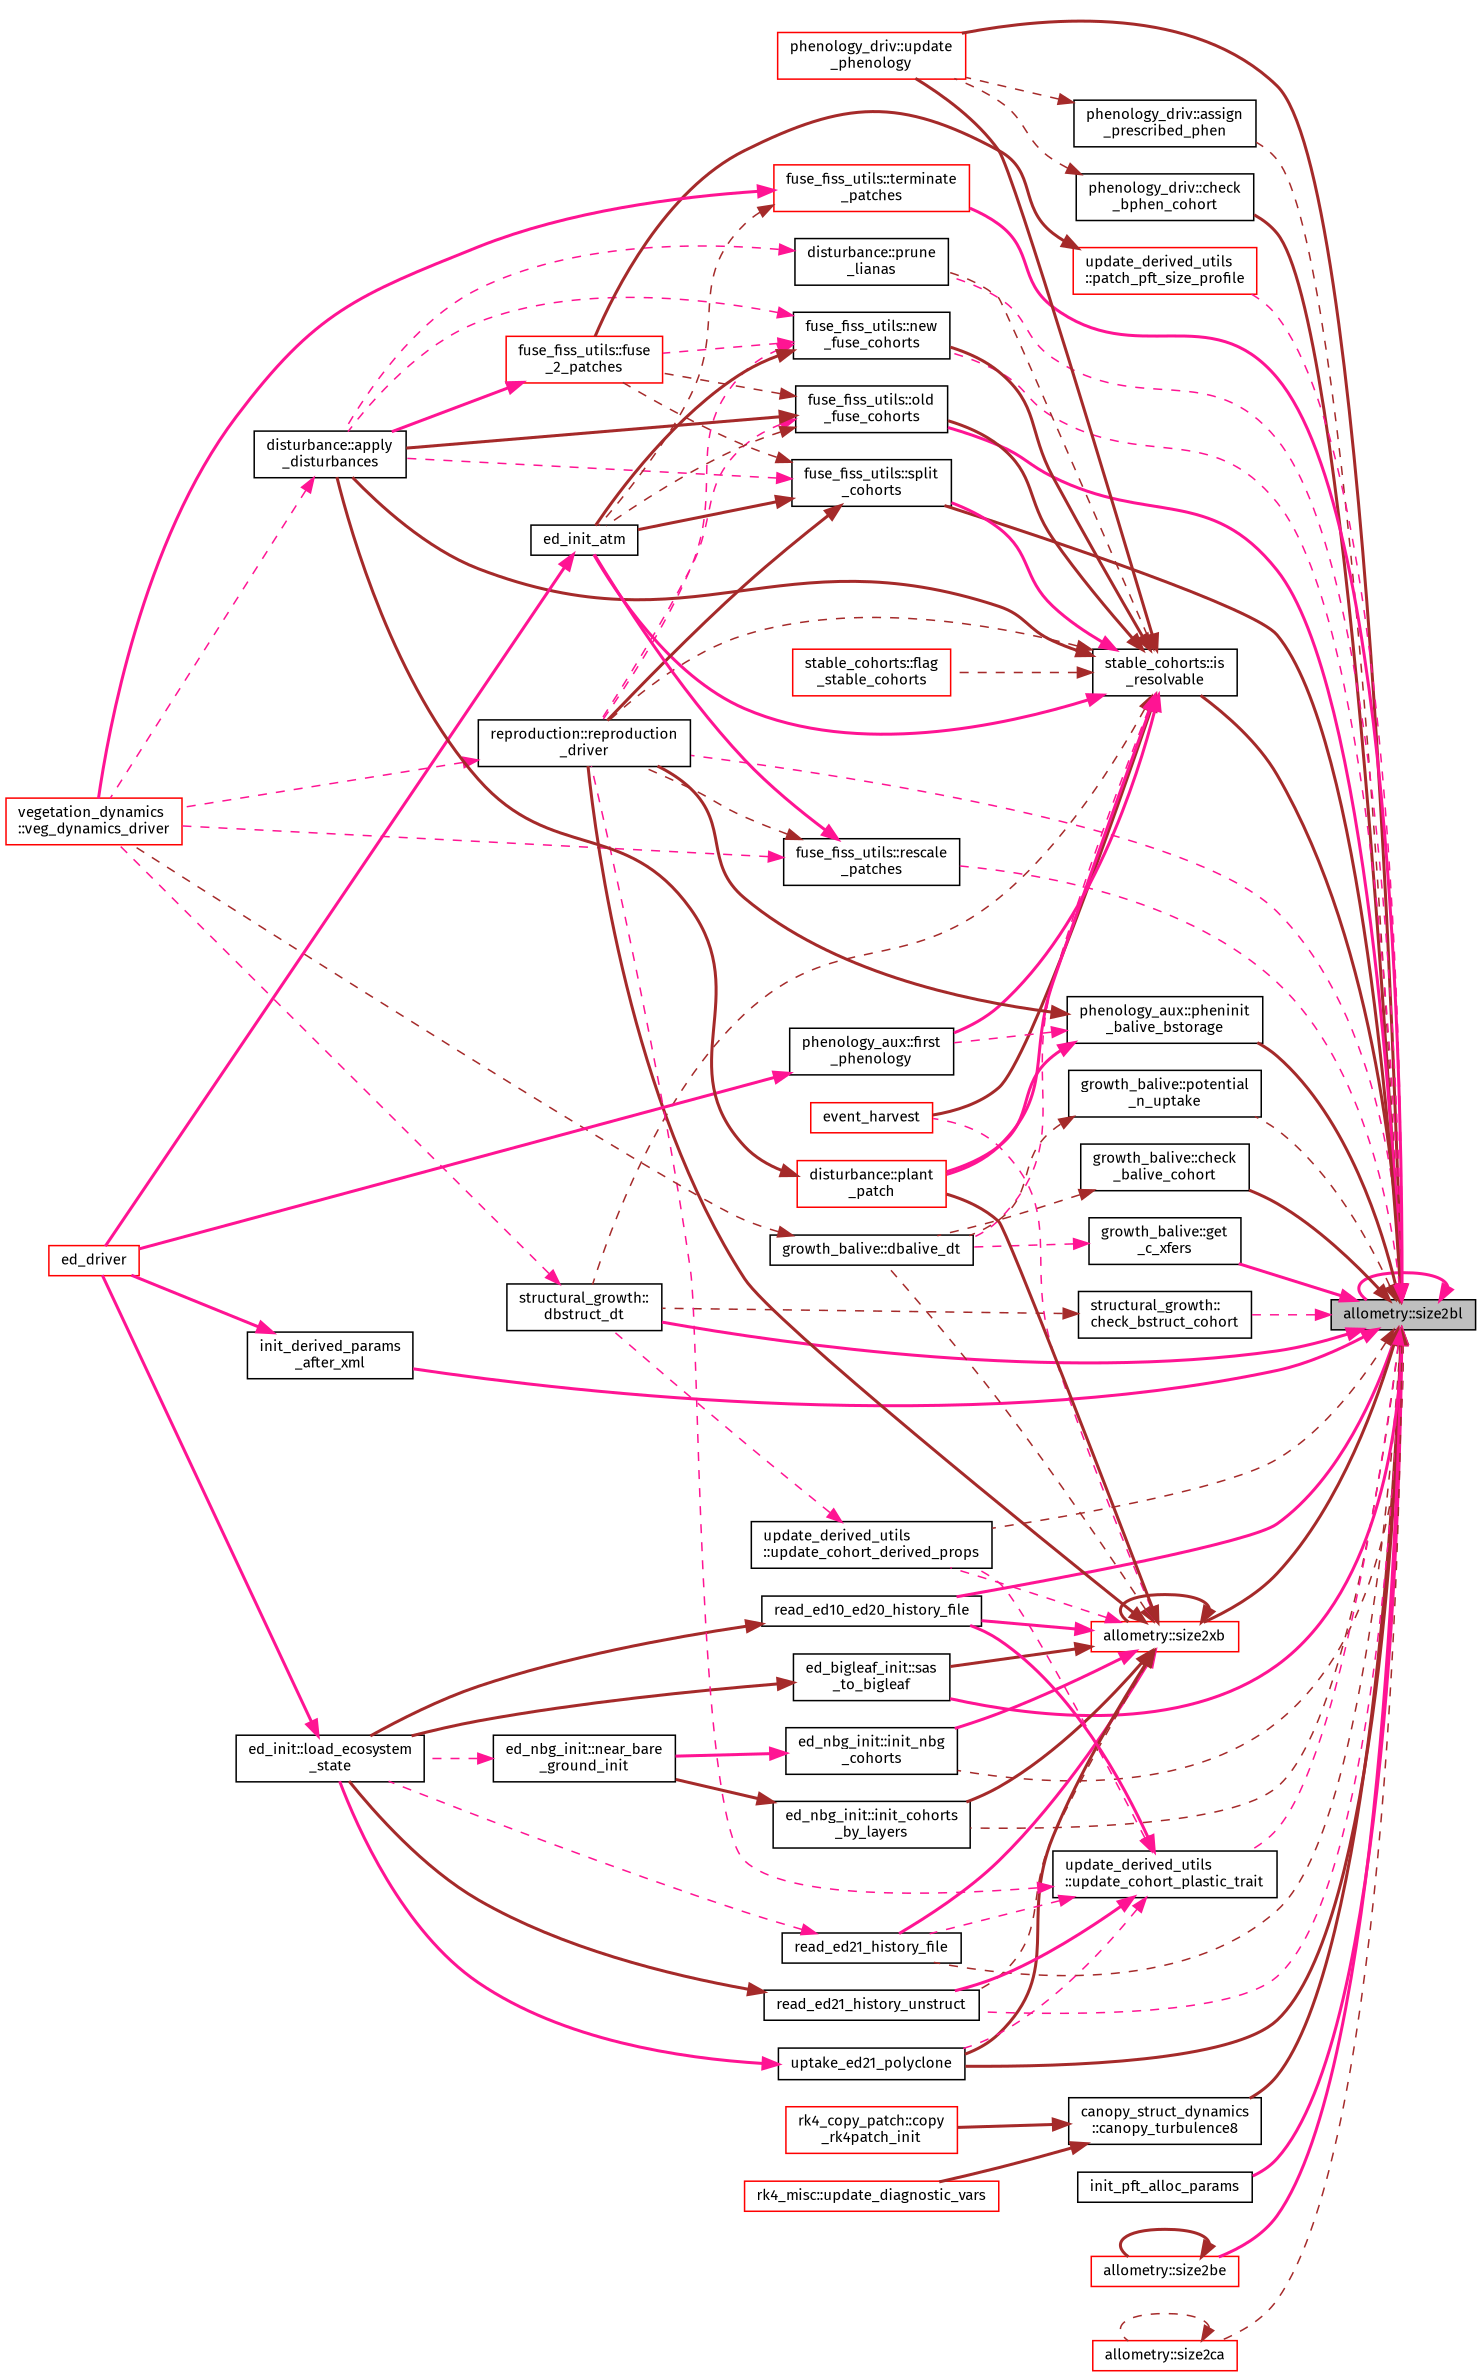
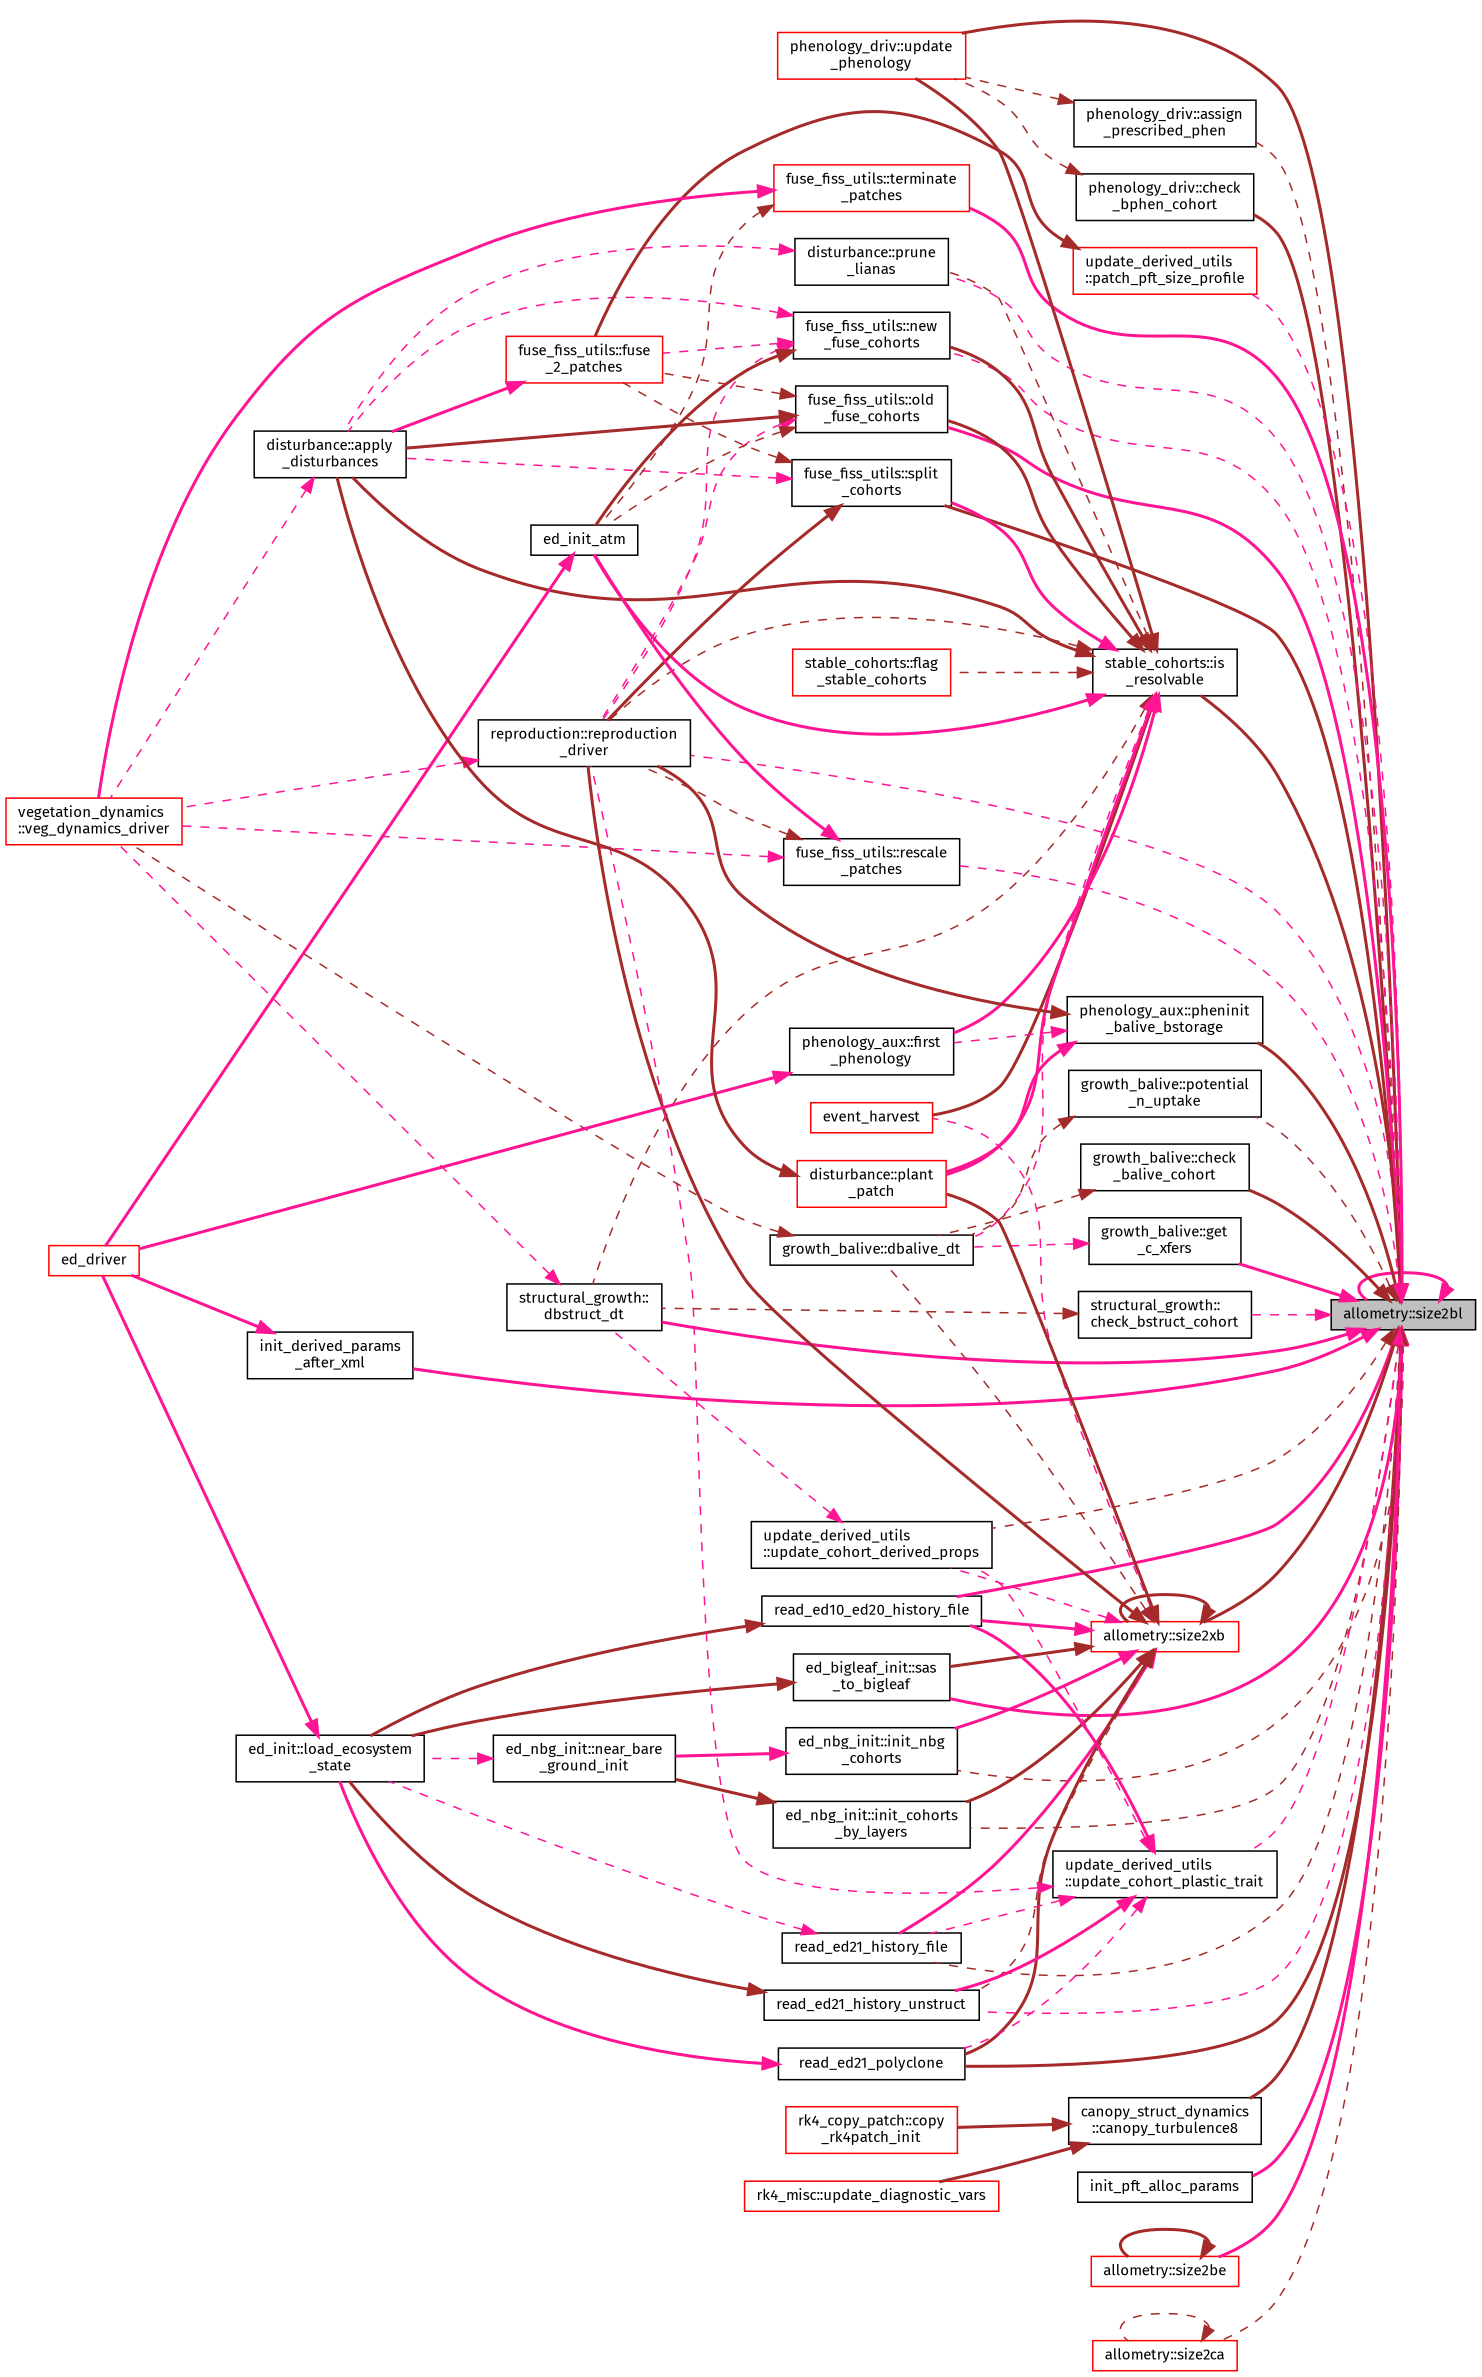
edge "ed_init_atm" -> "fuse_fiss_utils::split _cohorts": removed
node "uptake_ed21_polyclone": label "uptake_ed21_polyclone" -> "read_ed21_polyclone"
